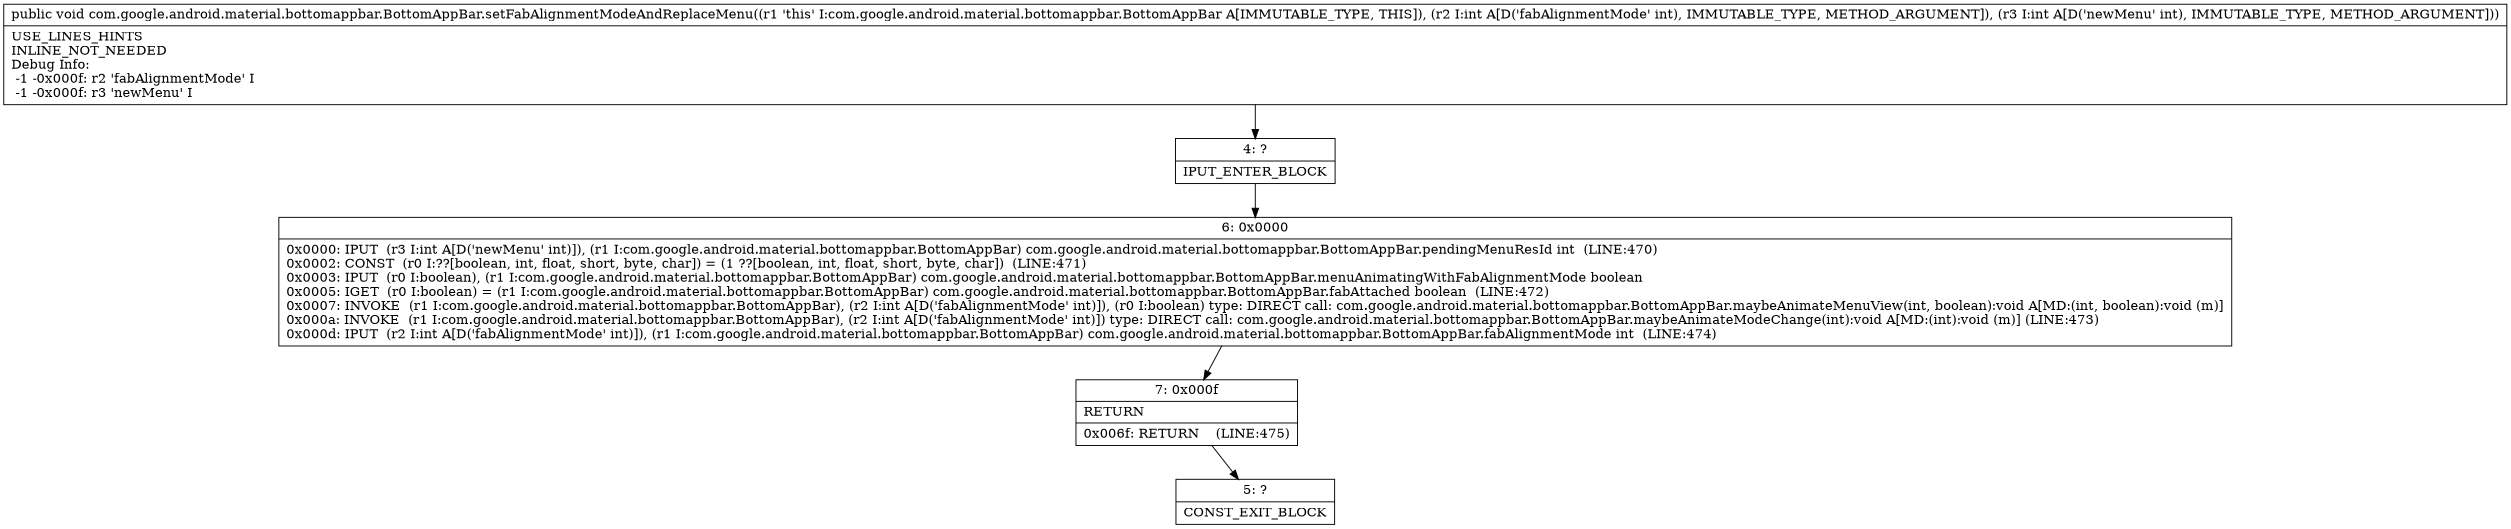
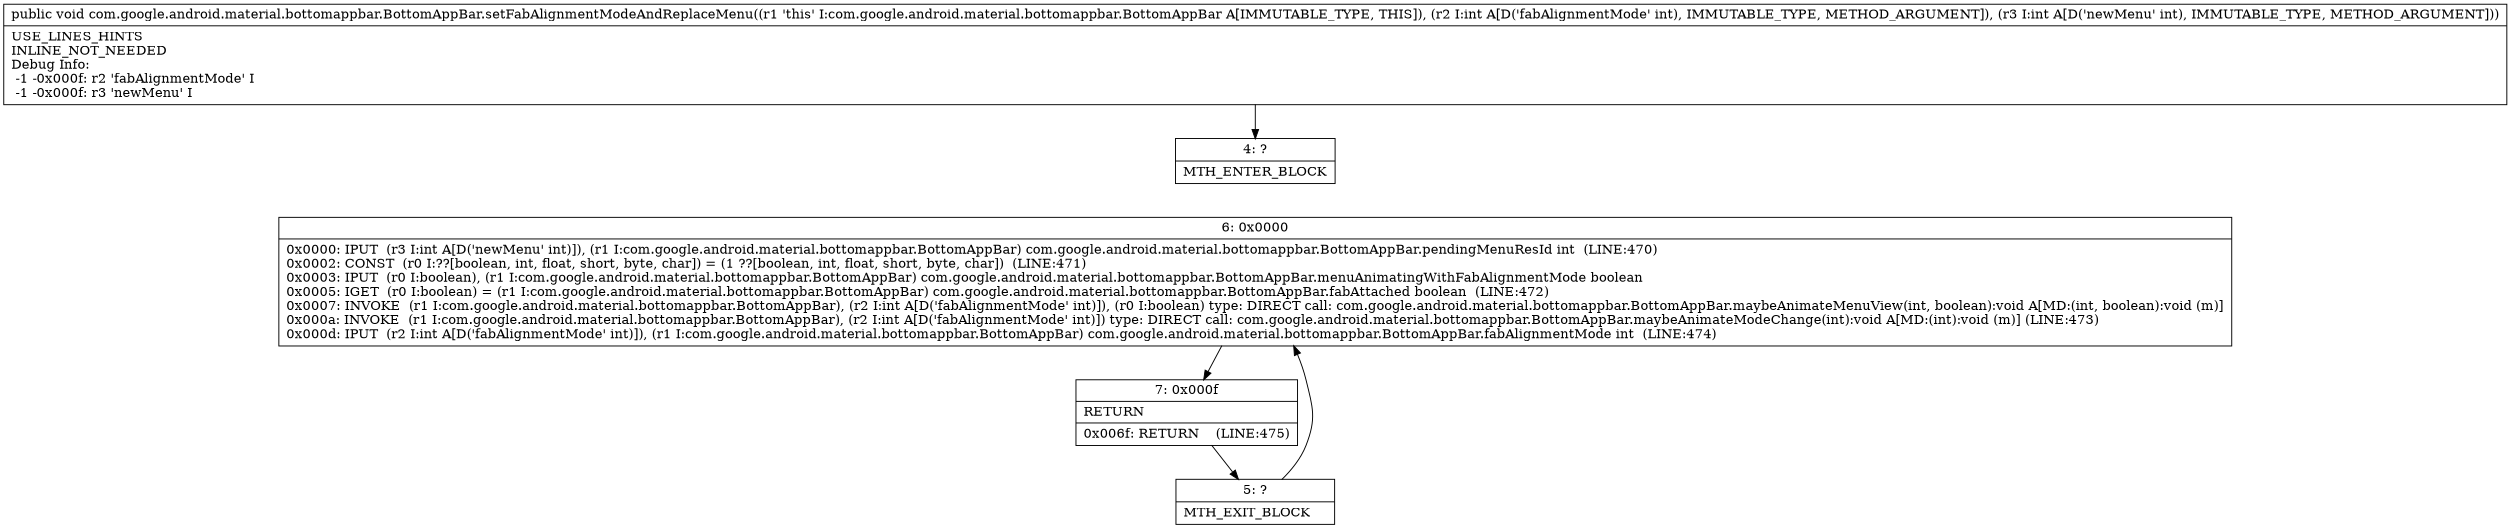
node "4: ?": text "IPUT_ENTER_BLOCK" -> "MTH_ENTER_BLOCK"
edge "4: ?" -> "6: 0x0000": now "5: ?" -> "6: 0x0000"
node "5: ?": text "CONST_EXIT_BLOCK" -> "MTH_EXIT_BLOCK"
